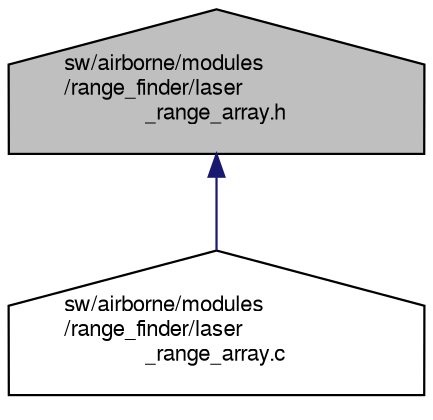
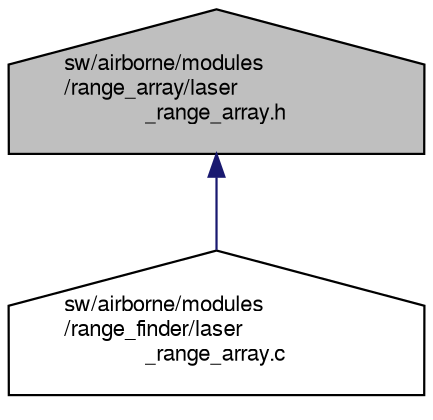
node "sw/airborne/modules /range_finder/laser _range_array.h": label "sw/airborne/modules /range_finder/laser _range_array.h" -> "sw/airborne/modules /range_array/laser _range_array.h"
